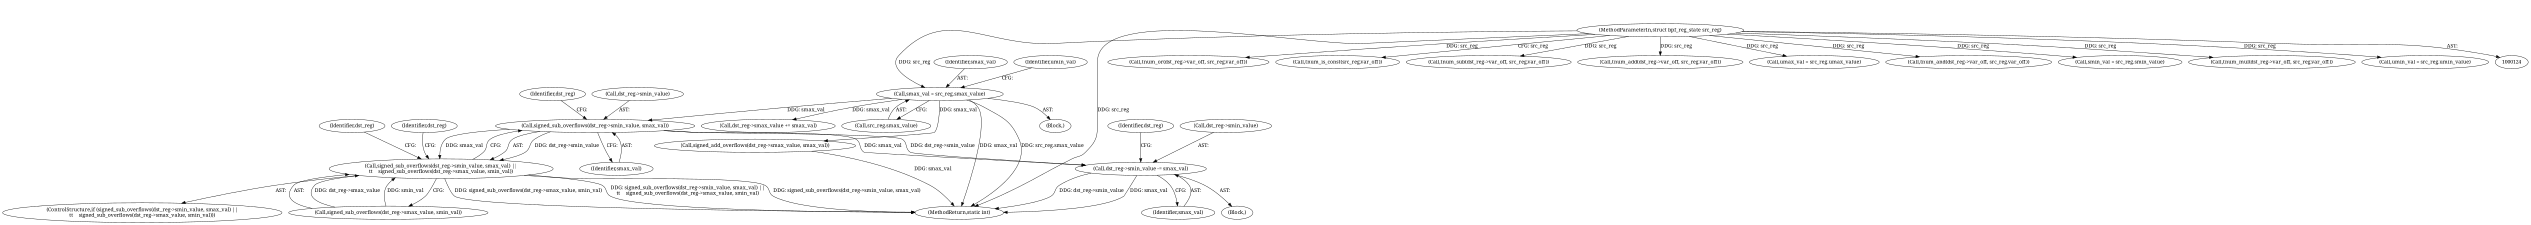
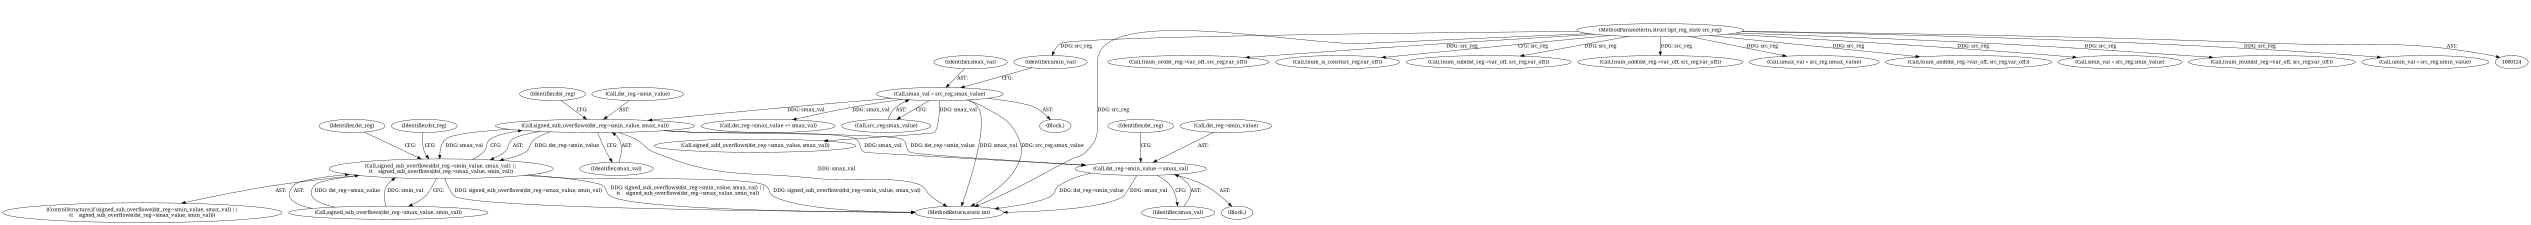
edge "(MethodParameterIn,struct bpf_reg_state src_reg)" -> "(Call,smax_val = src_reg.smax_value)": now "(MethodParameterIn,struct bpf_reg_state src_reg)" -> "(Identifier,umin_val)"
edge "(Call,signed_add_overflows(dst_reg->smax_value, smax_val))" -> "(MethodReturn,static int)": now "(Call,signed_sub_overflows(dst_reg->smin_value, smax_val))" -> "(MethodReturn,static int)"
